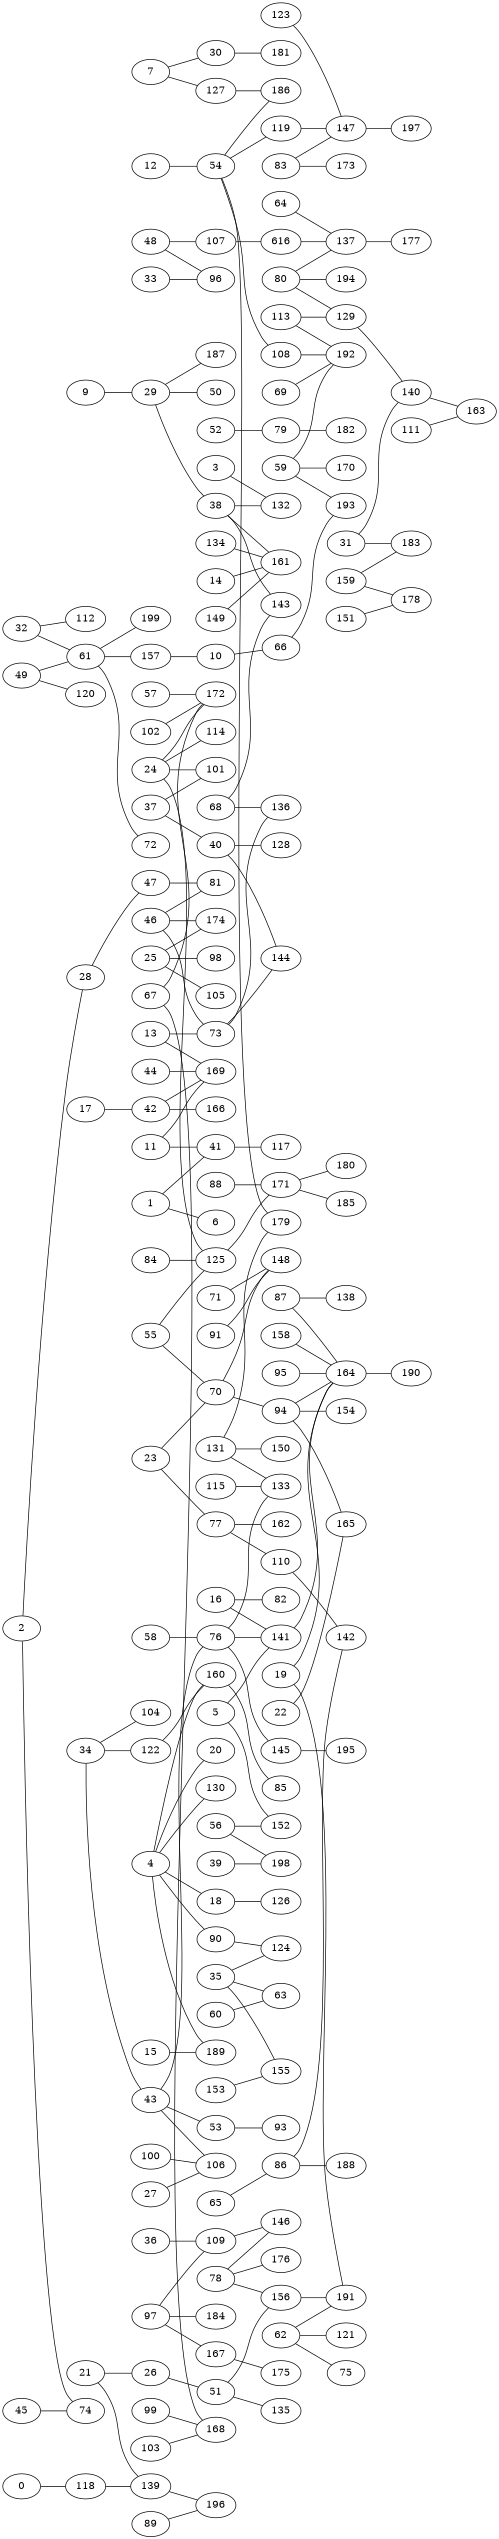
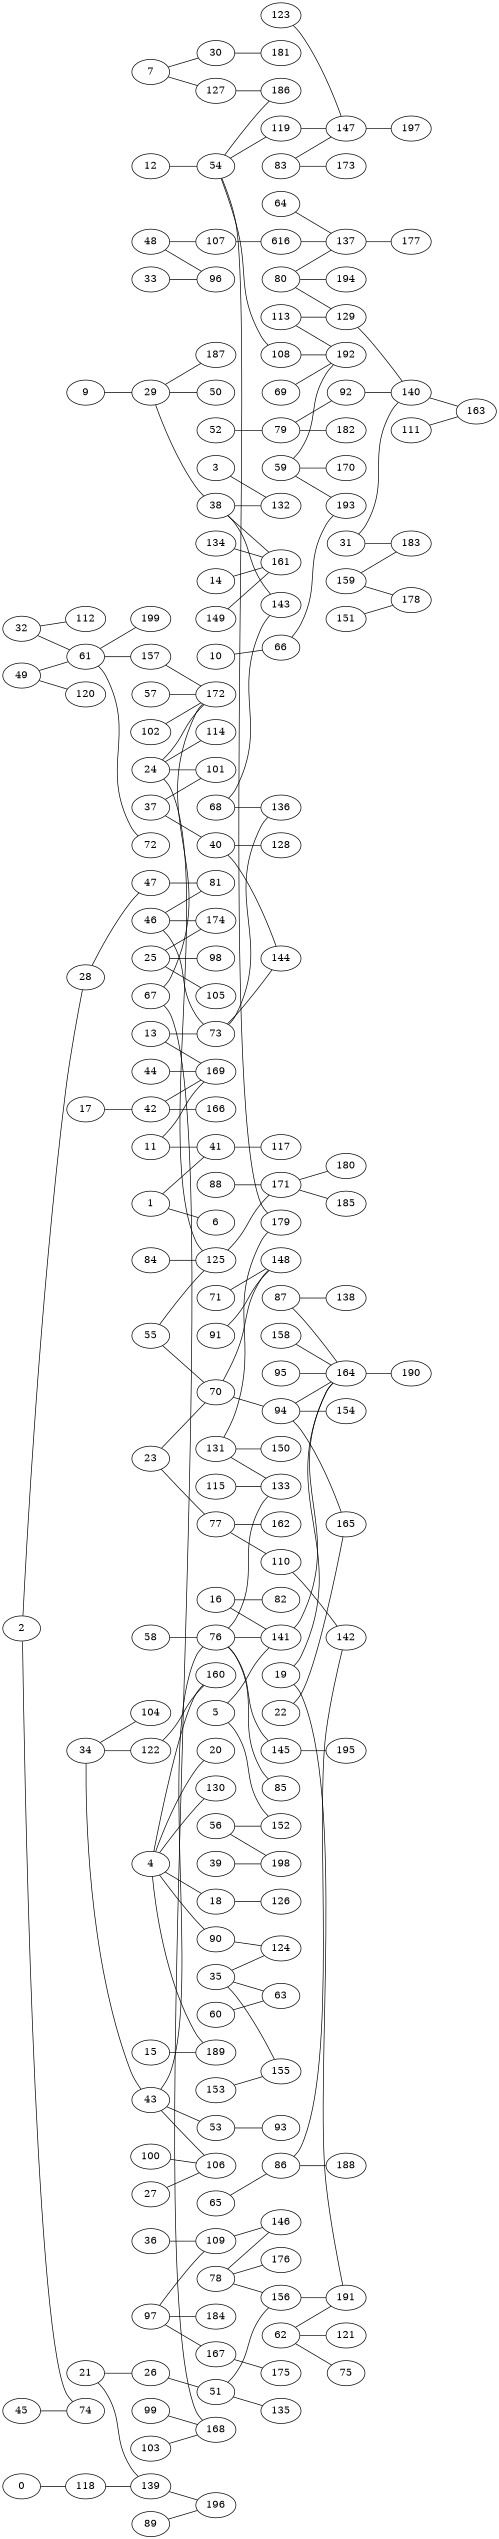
node "92": added
edge "157" -- "10": now "157" -- "172"
edge "160" -- "85": now "76" -- "85"
